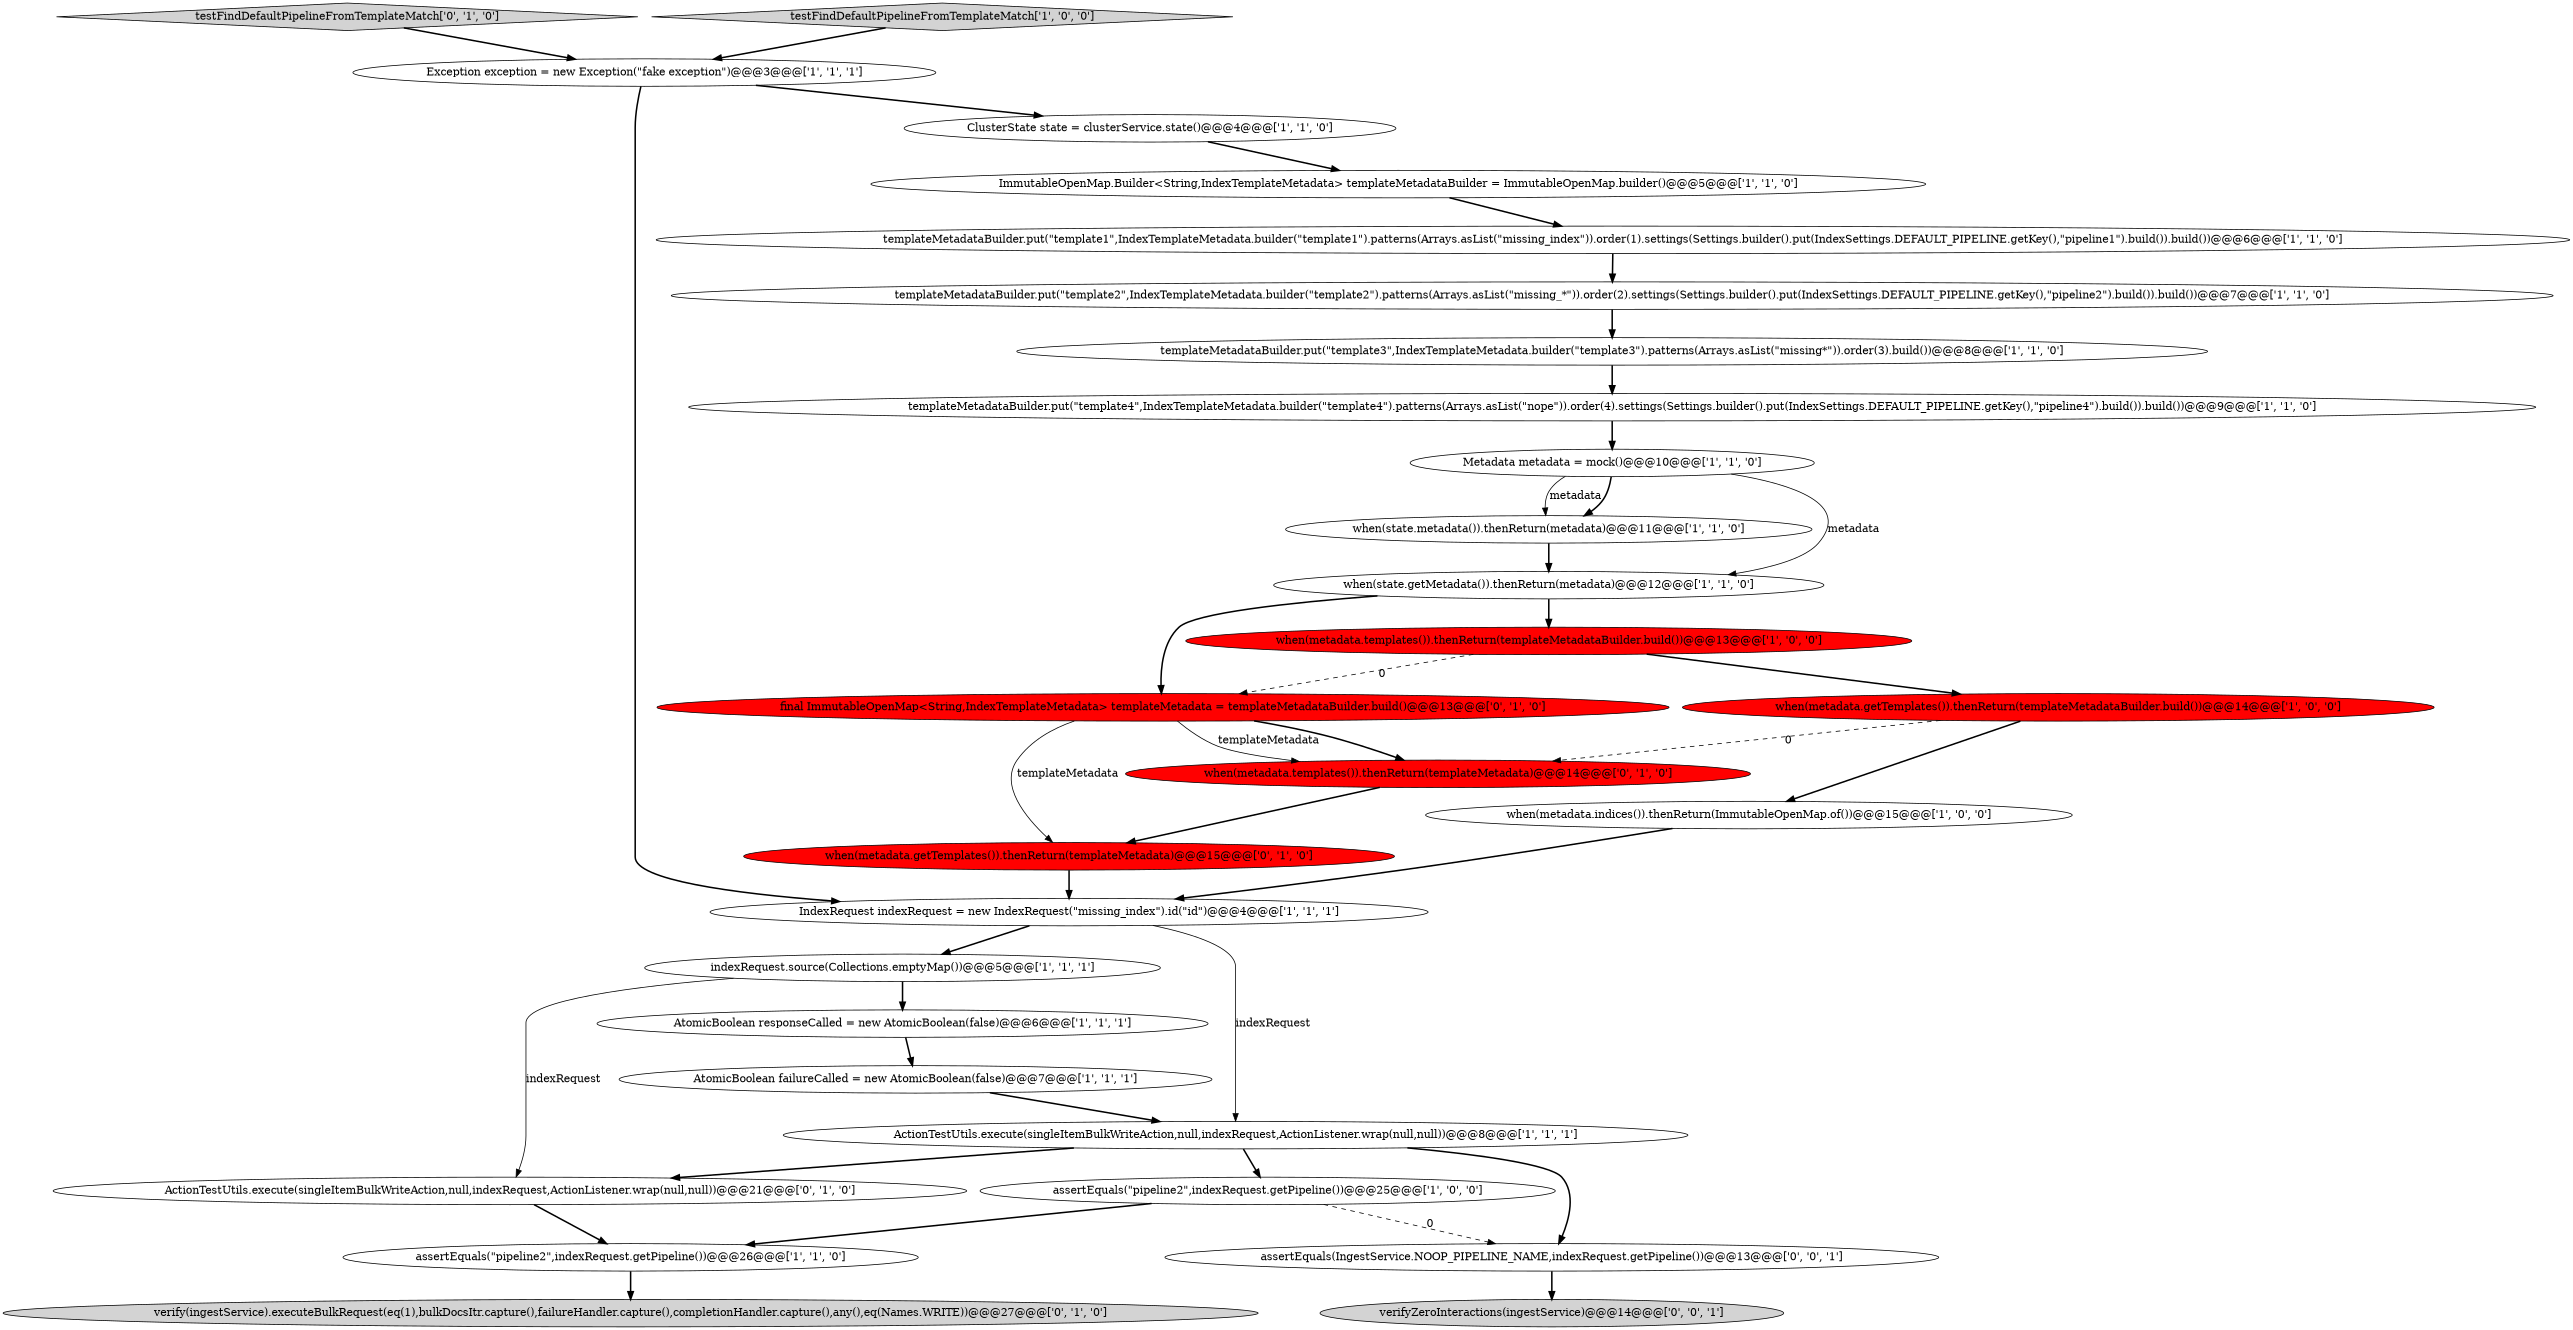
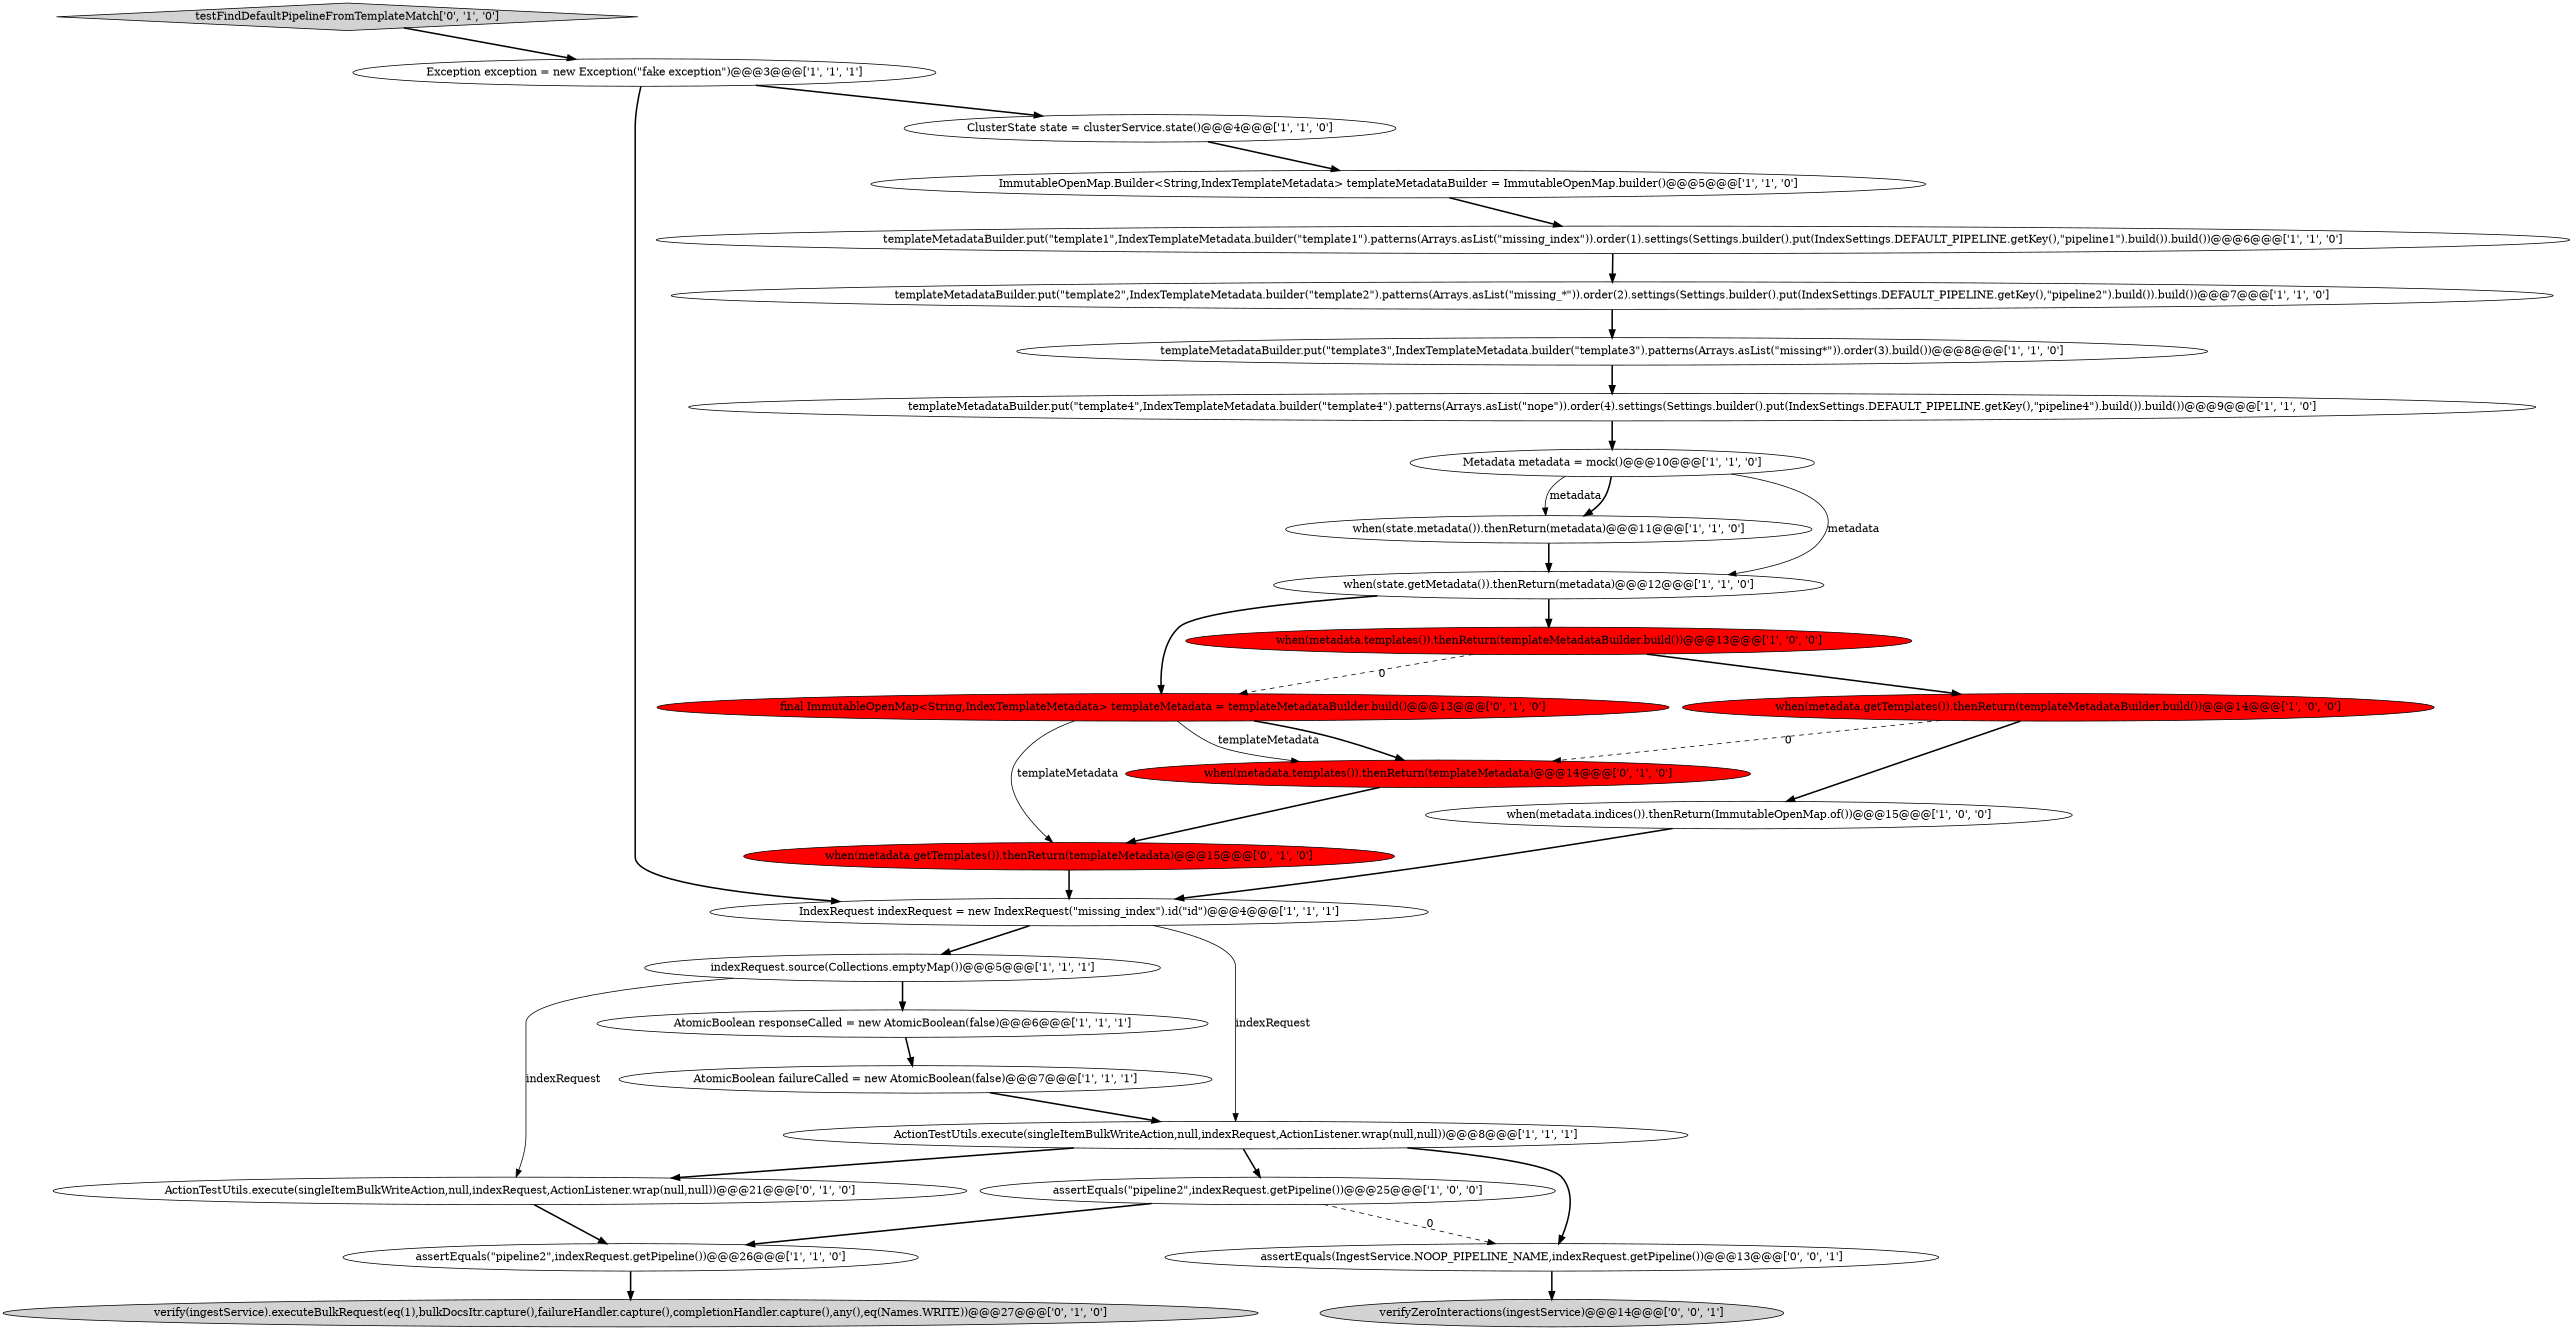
node "testFindDefaultPipelineFromTemplateMatch['1', '0', '0']": removed
